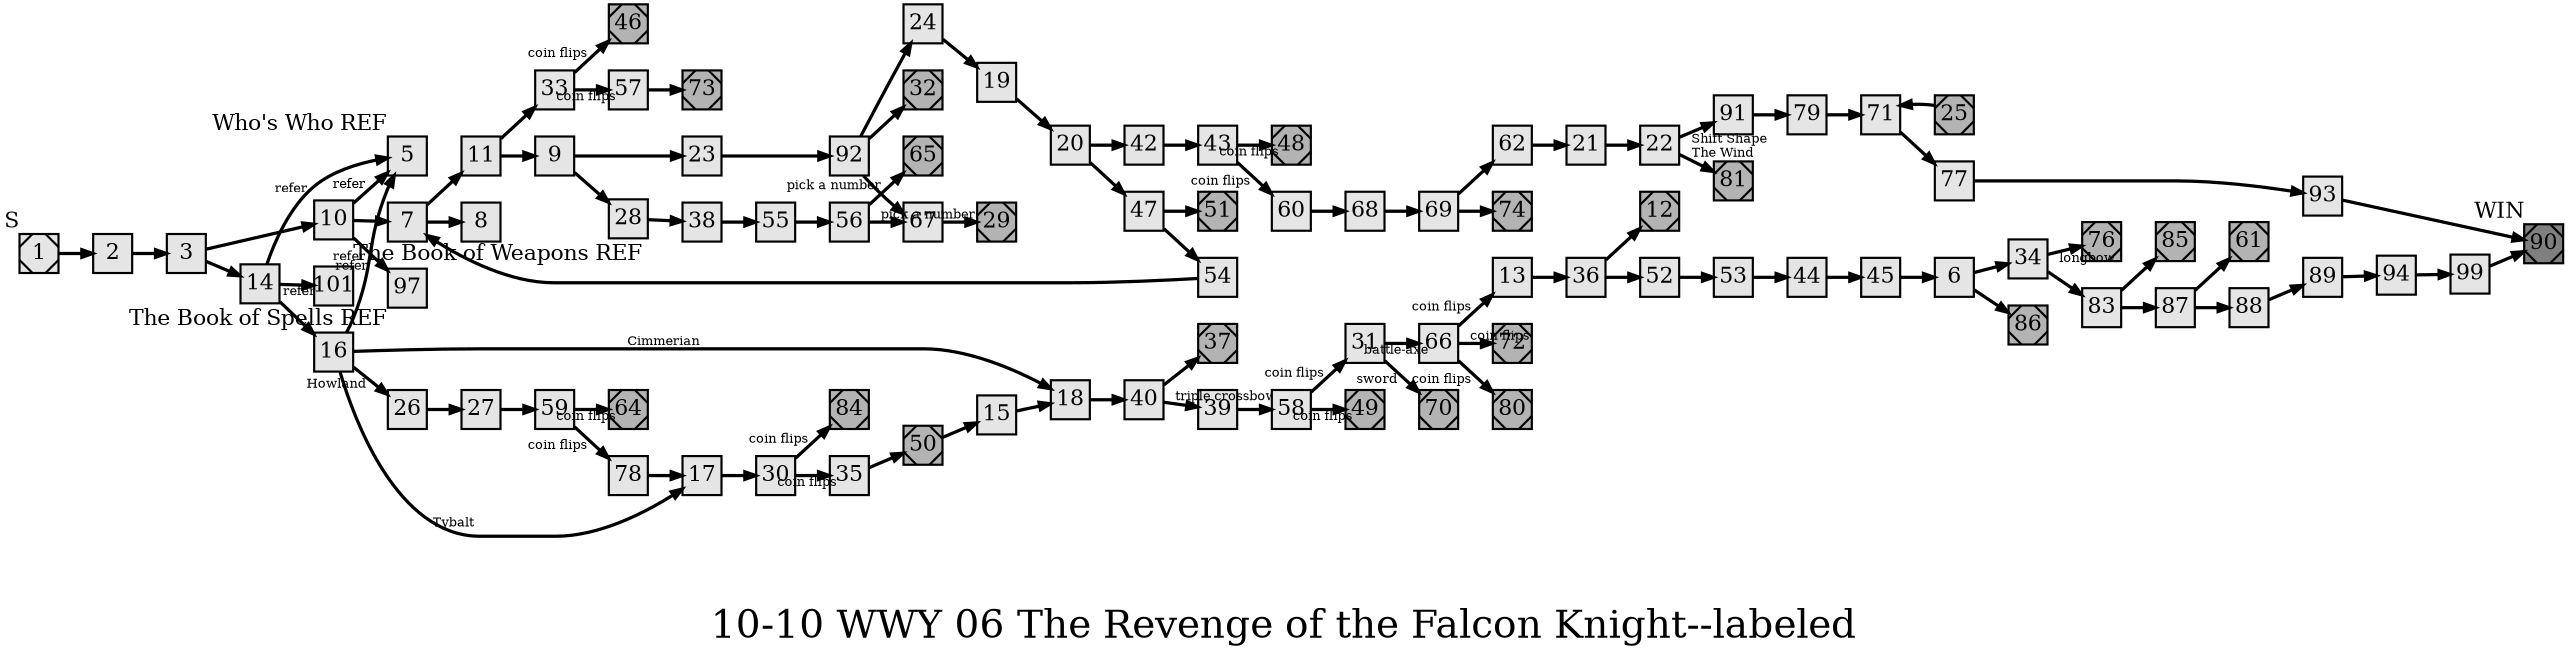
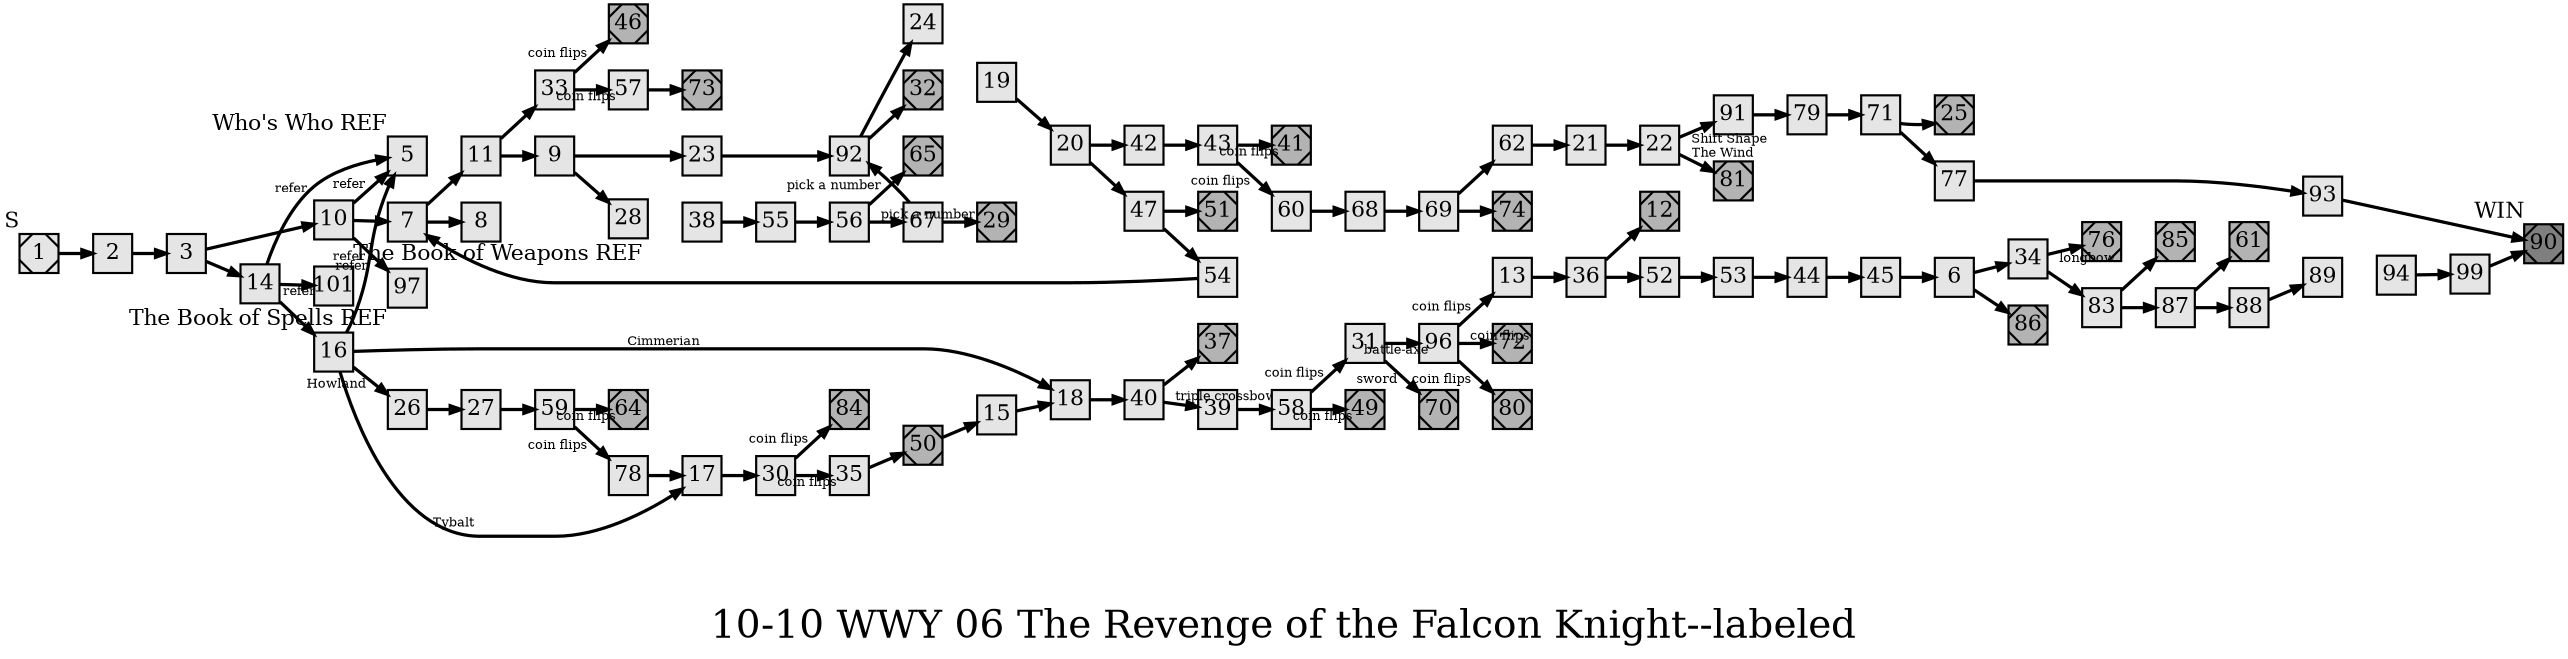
edge "24" -> "19": removed
edge "25" -> "71": reversed
node "48": label "48" -> "41"
edge "92" -> "67": reversed
edge "28" -> "38": removed
edge "89" -> "94": removed
node "66": label "66" -> "96"
